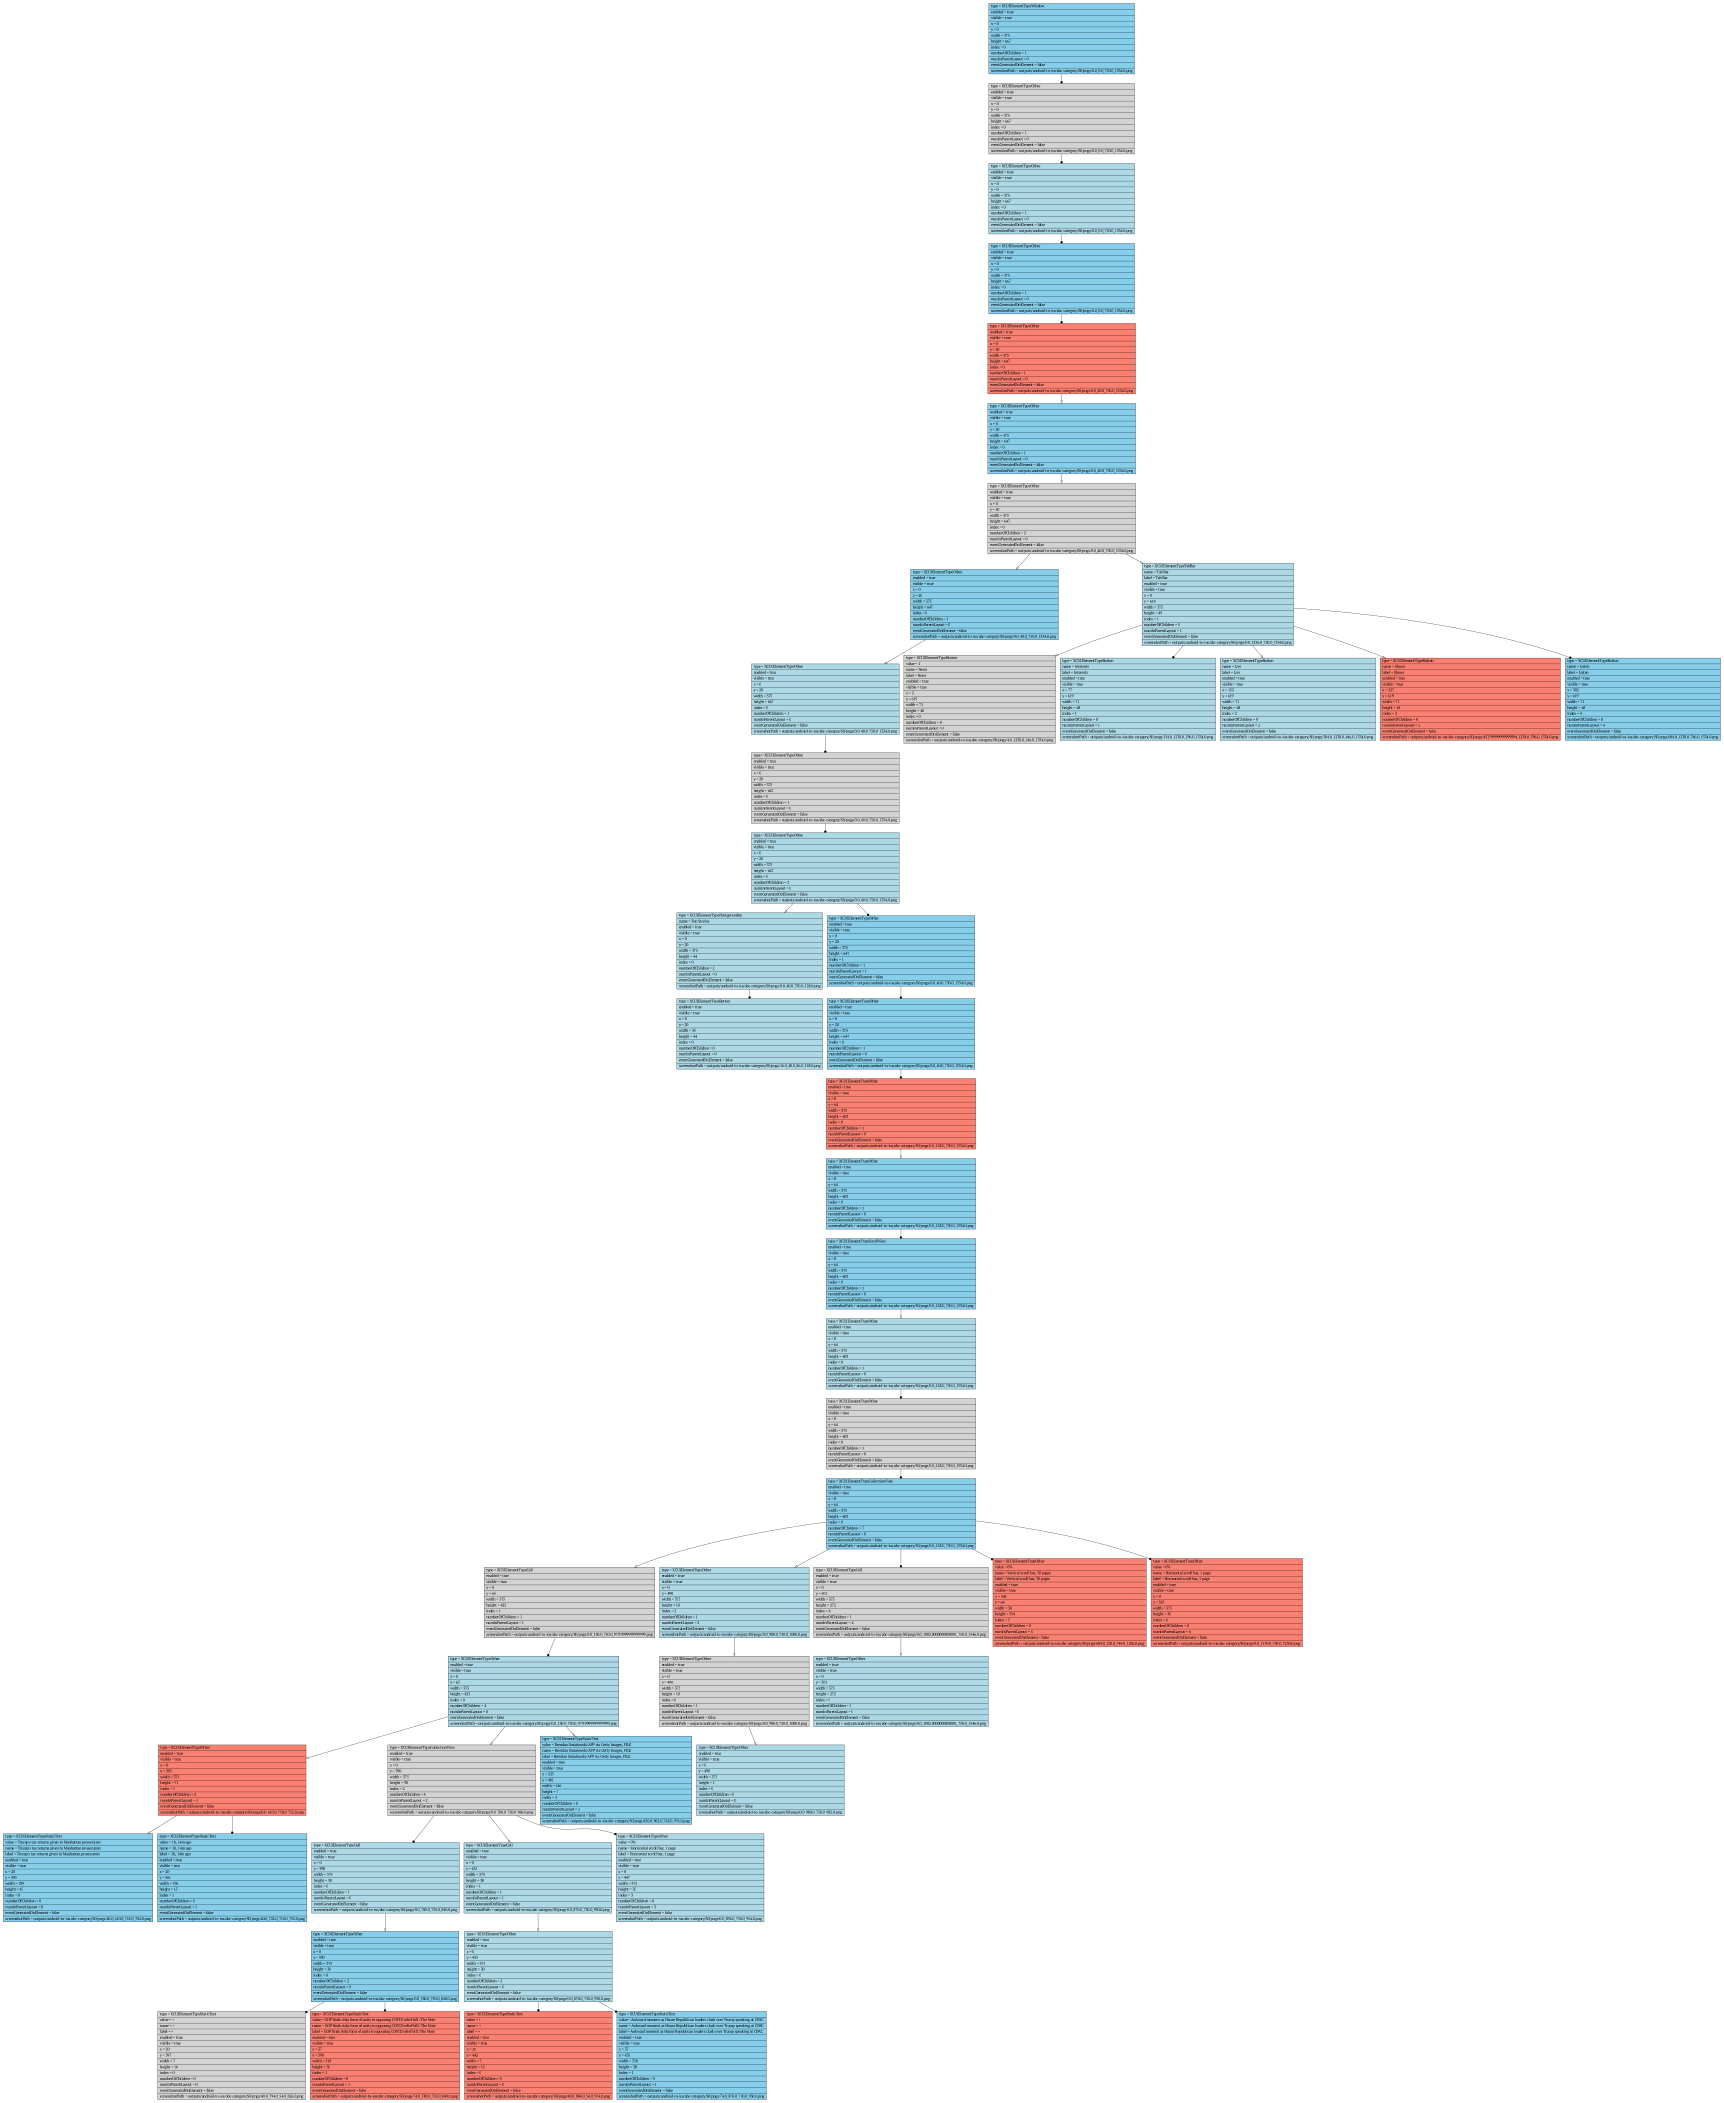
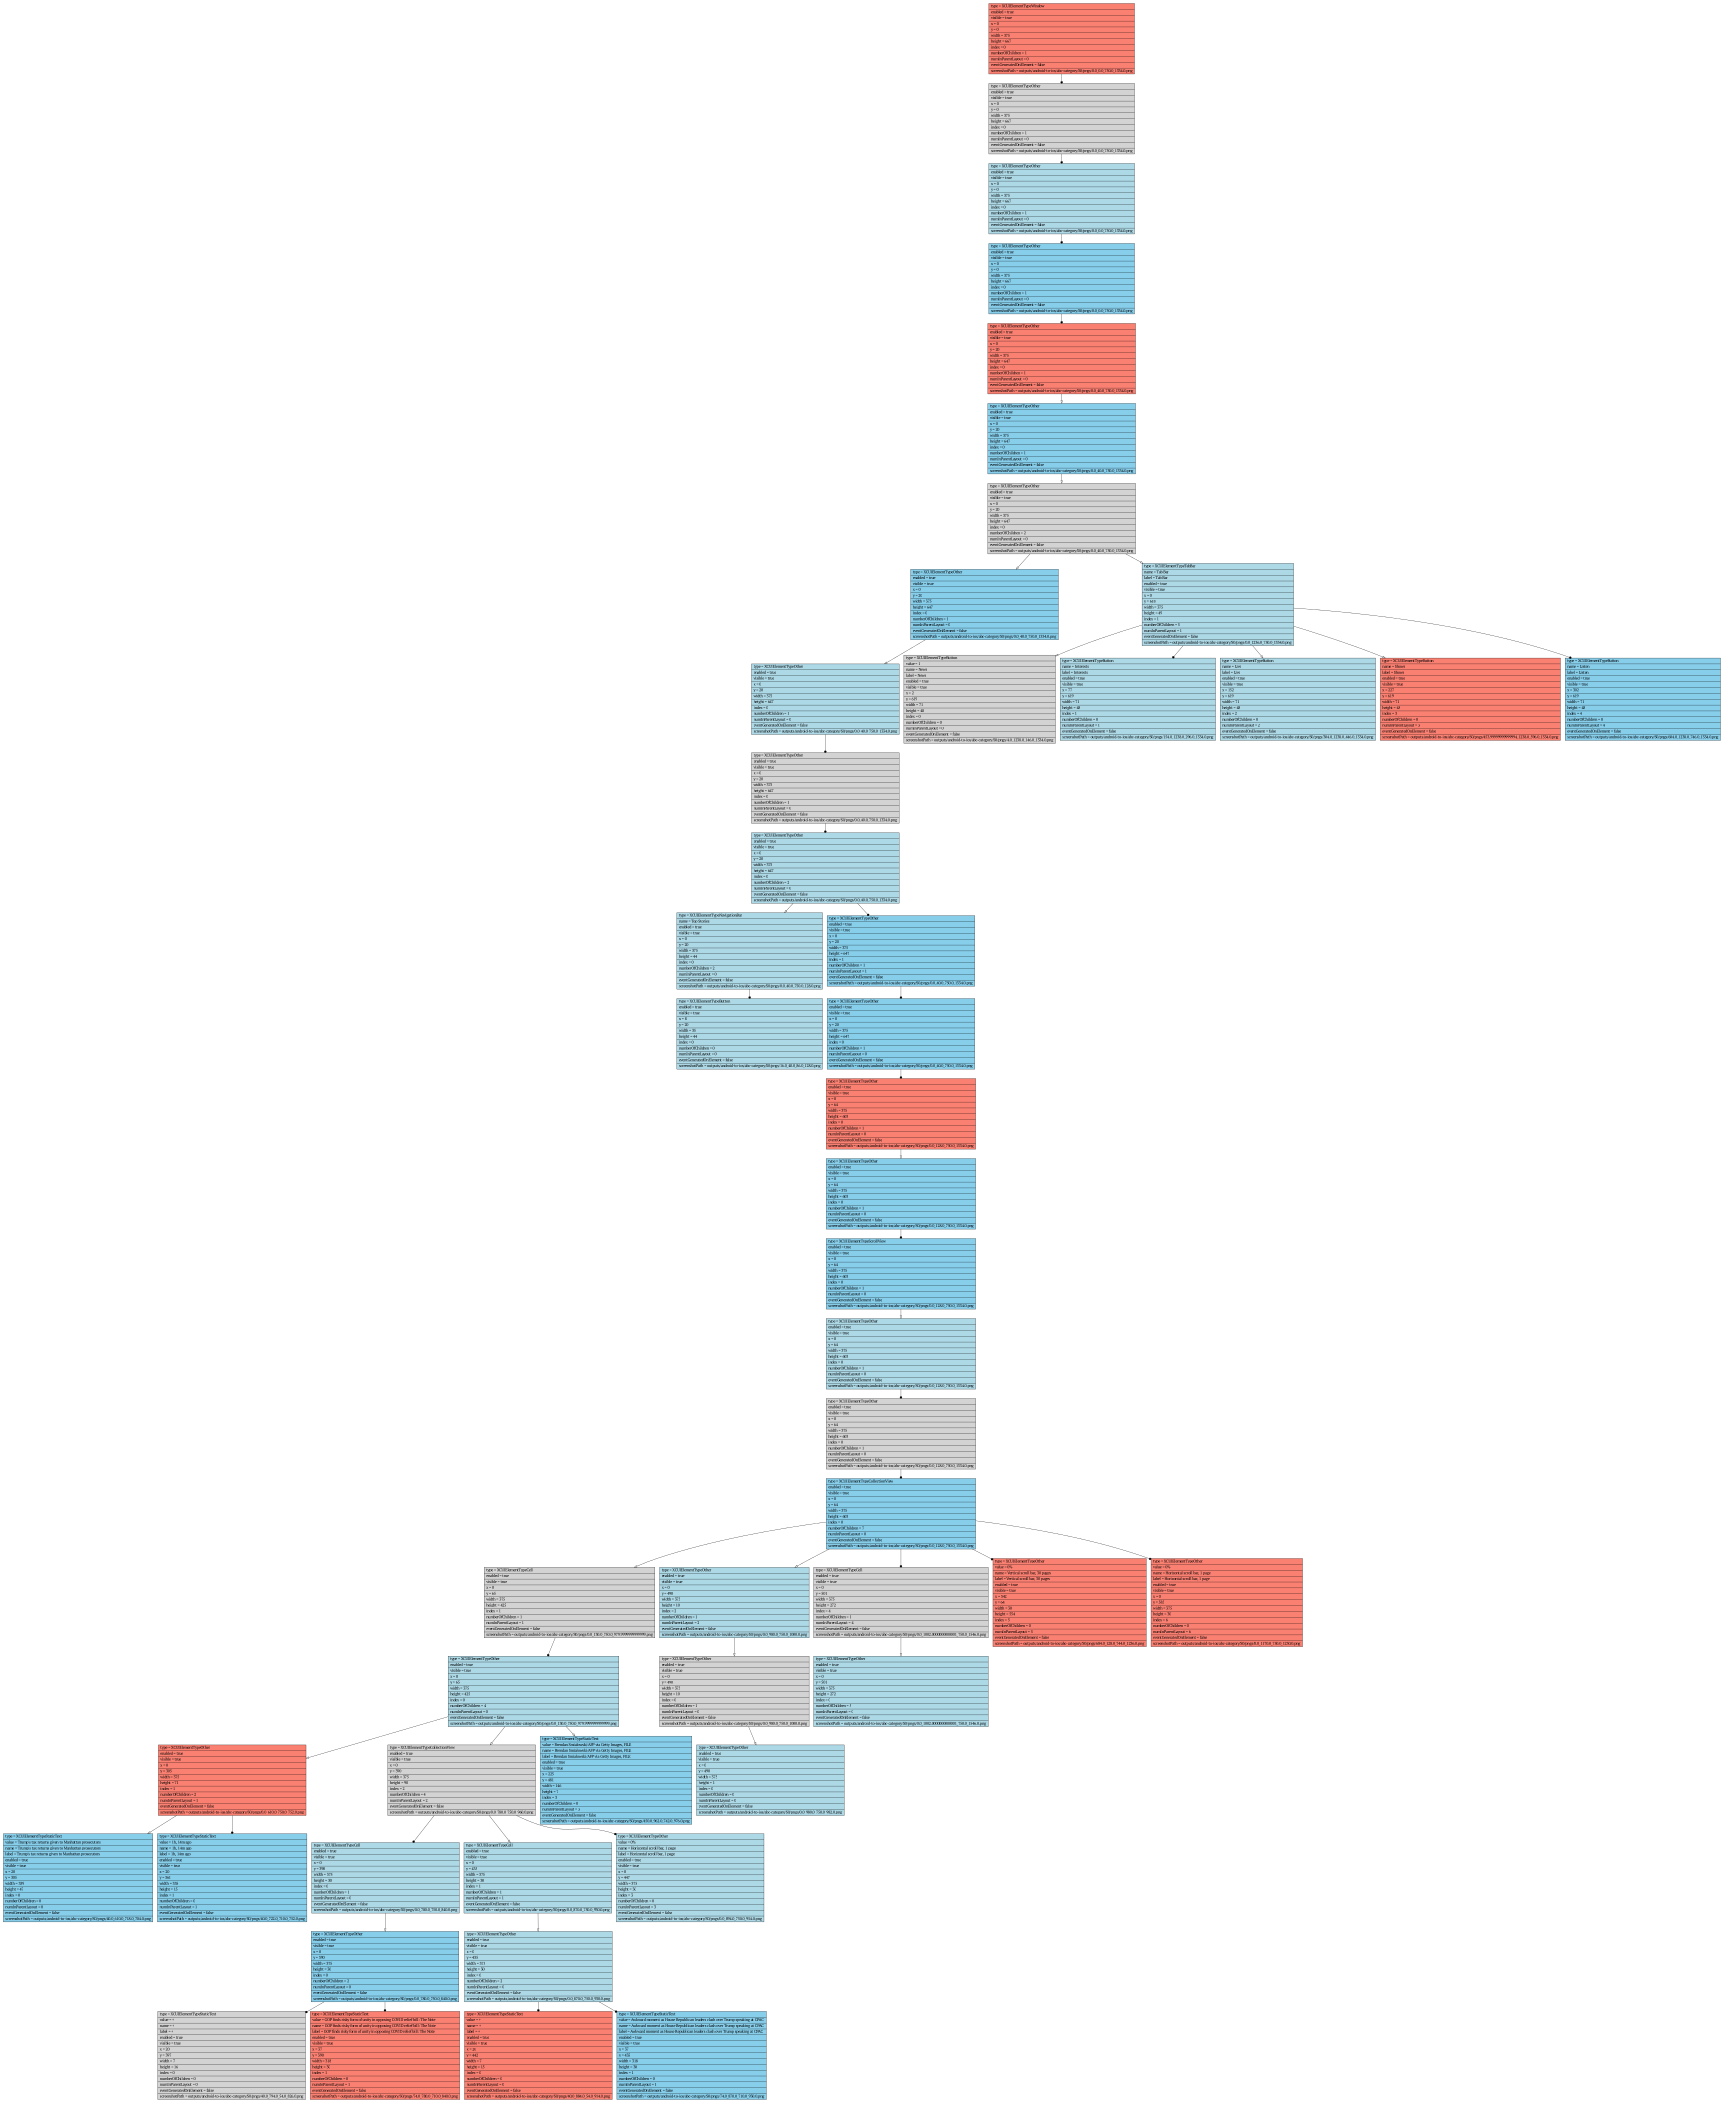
node "type = XCUIElementTypeWindow": fillcolor skyblue -> salmon
